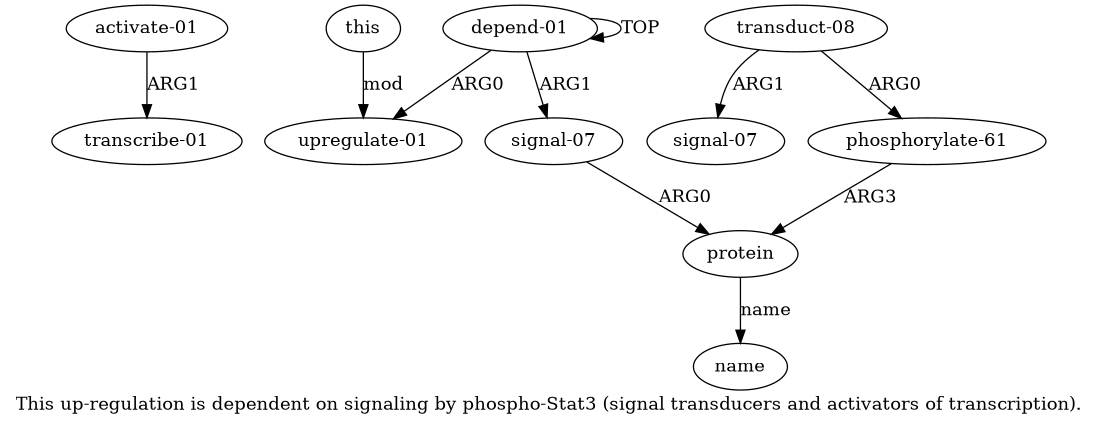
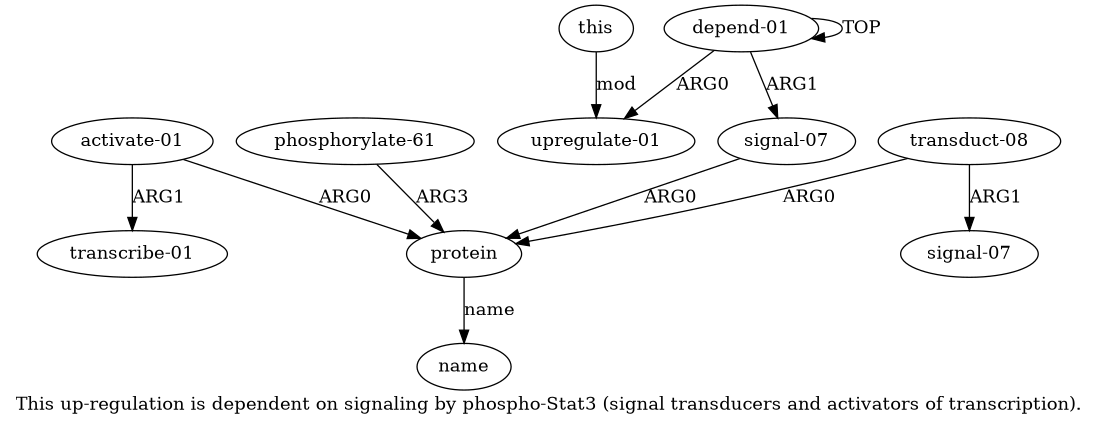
edge "transduct-08" -> "phosphorylate-61": now "transduct-08" -> "protein"
edge "activate-01" -> "protein": added, label "ARG0"
